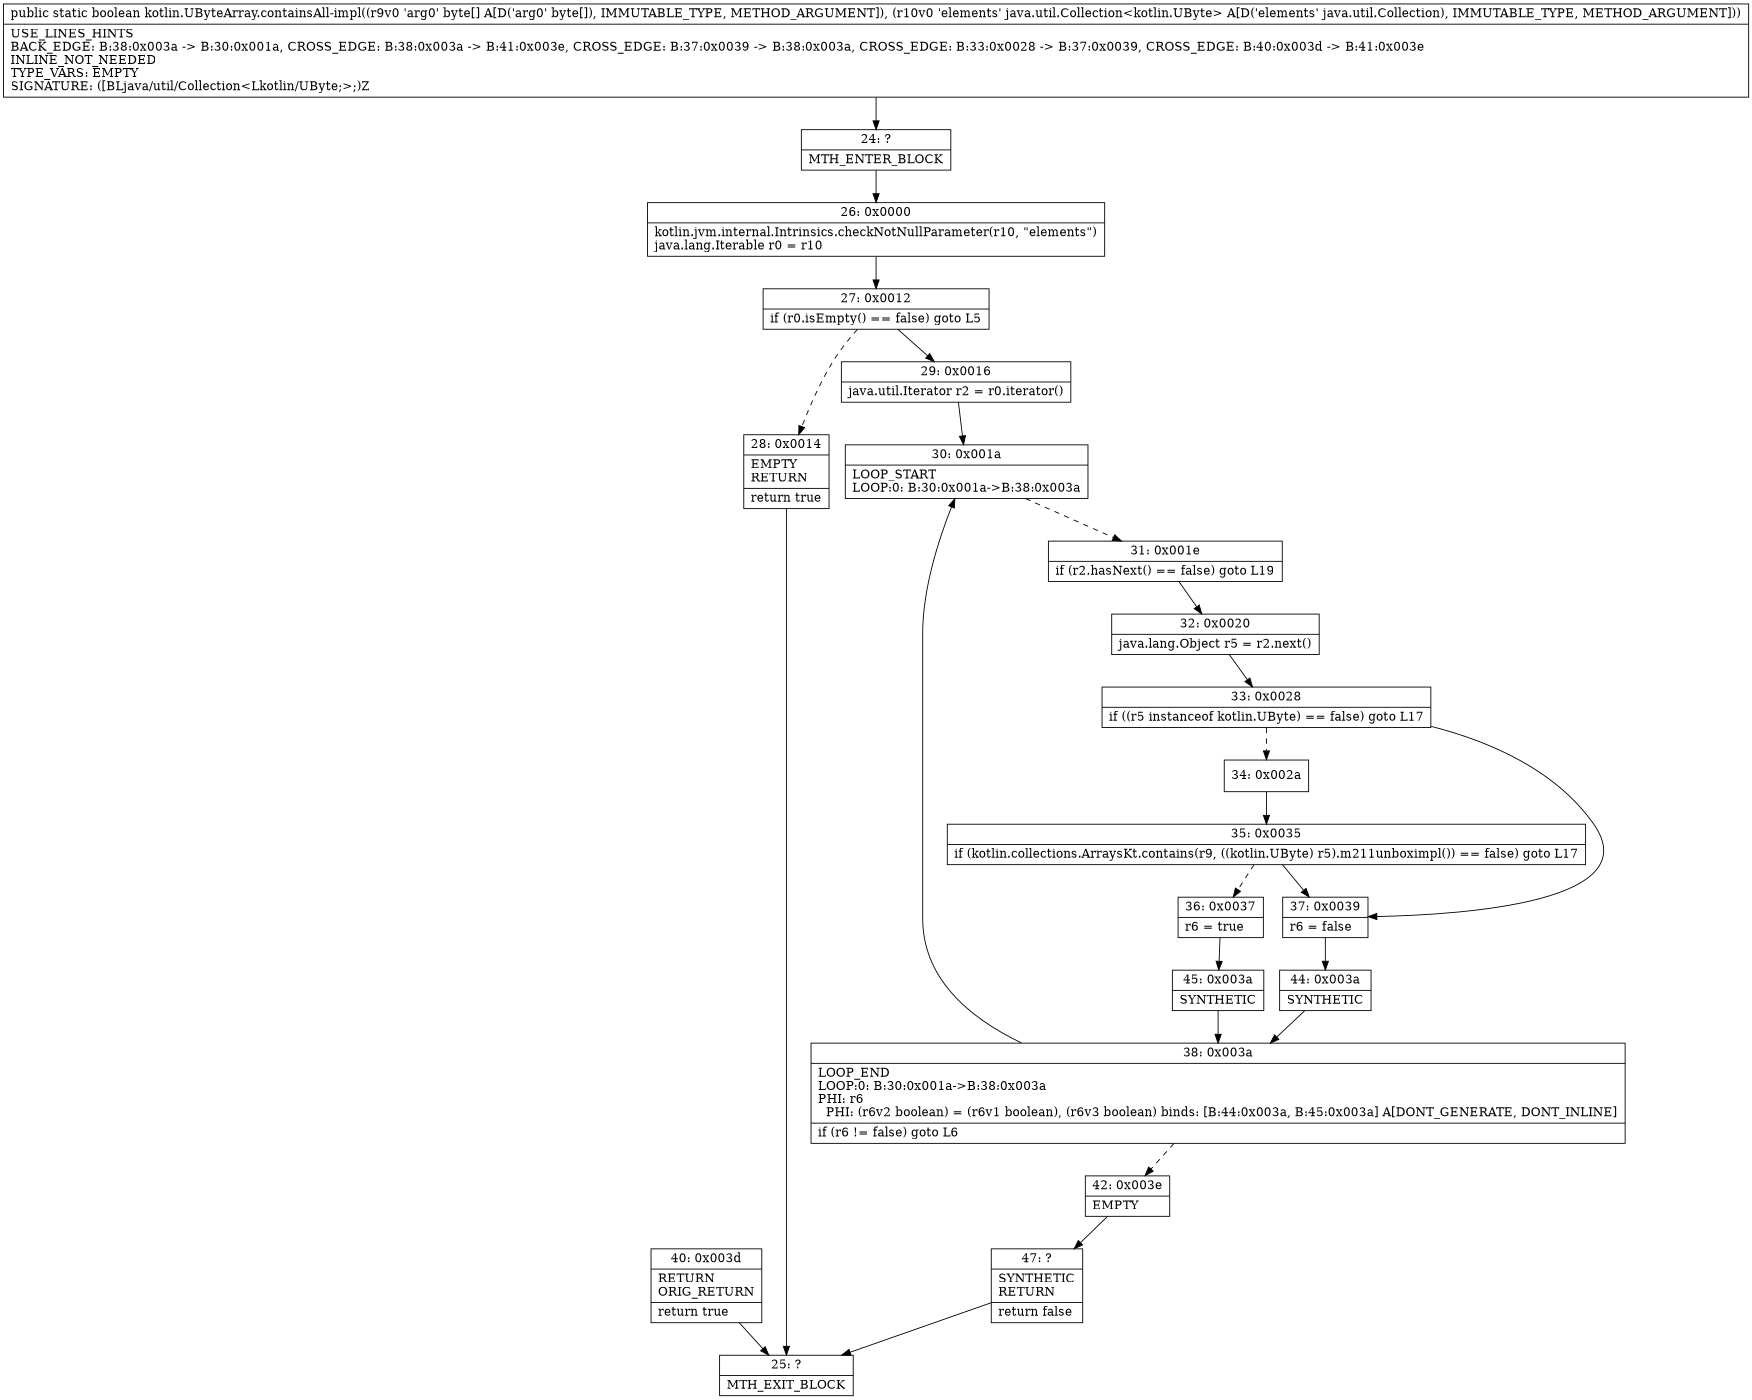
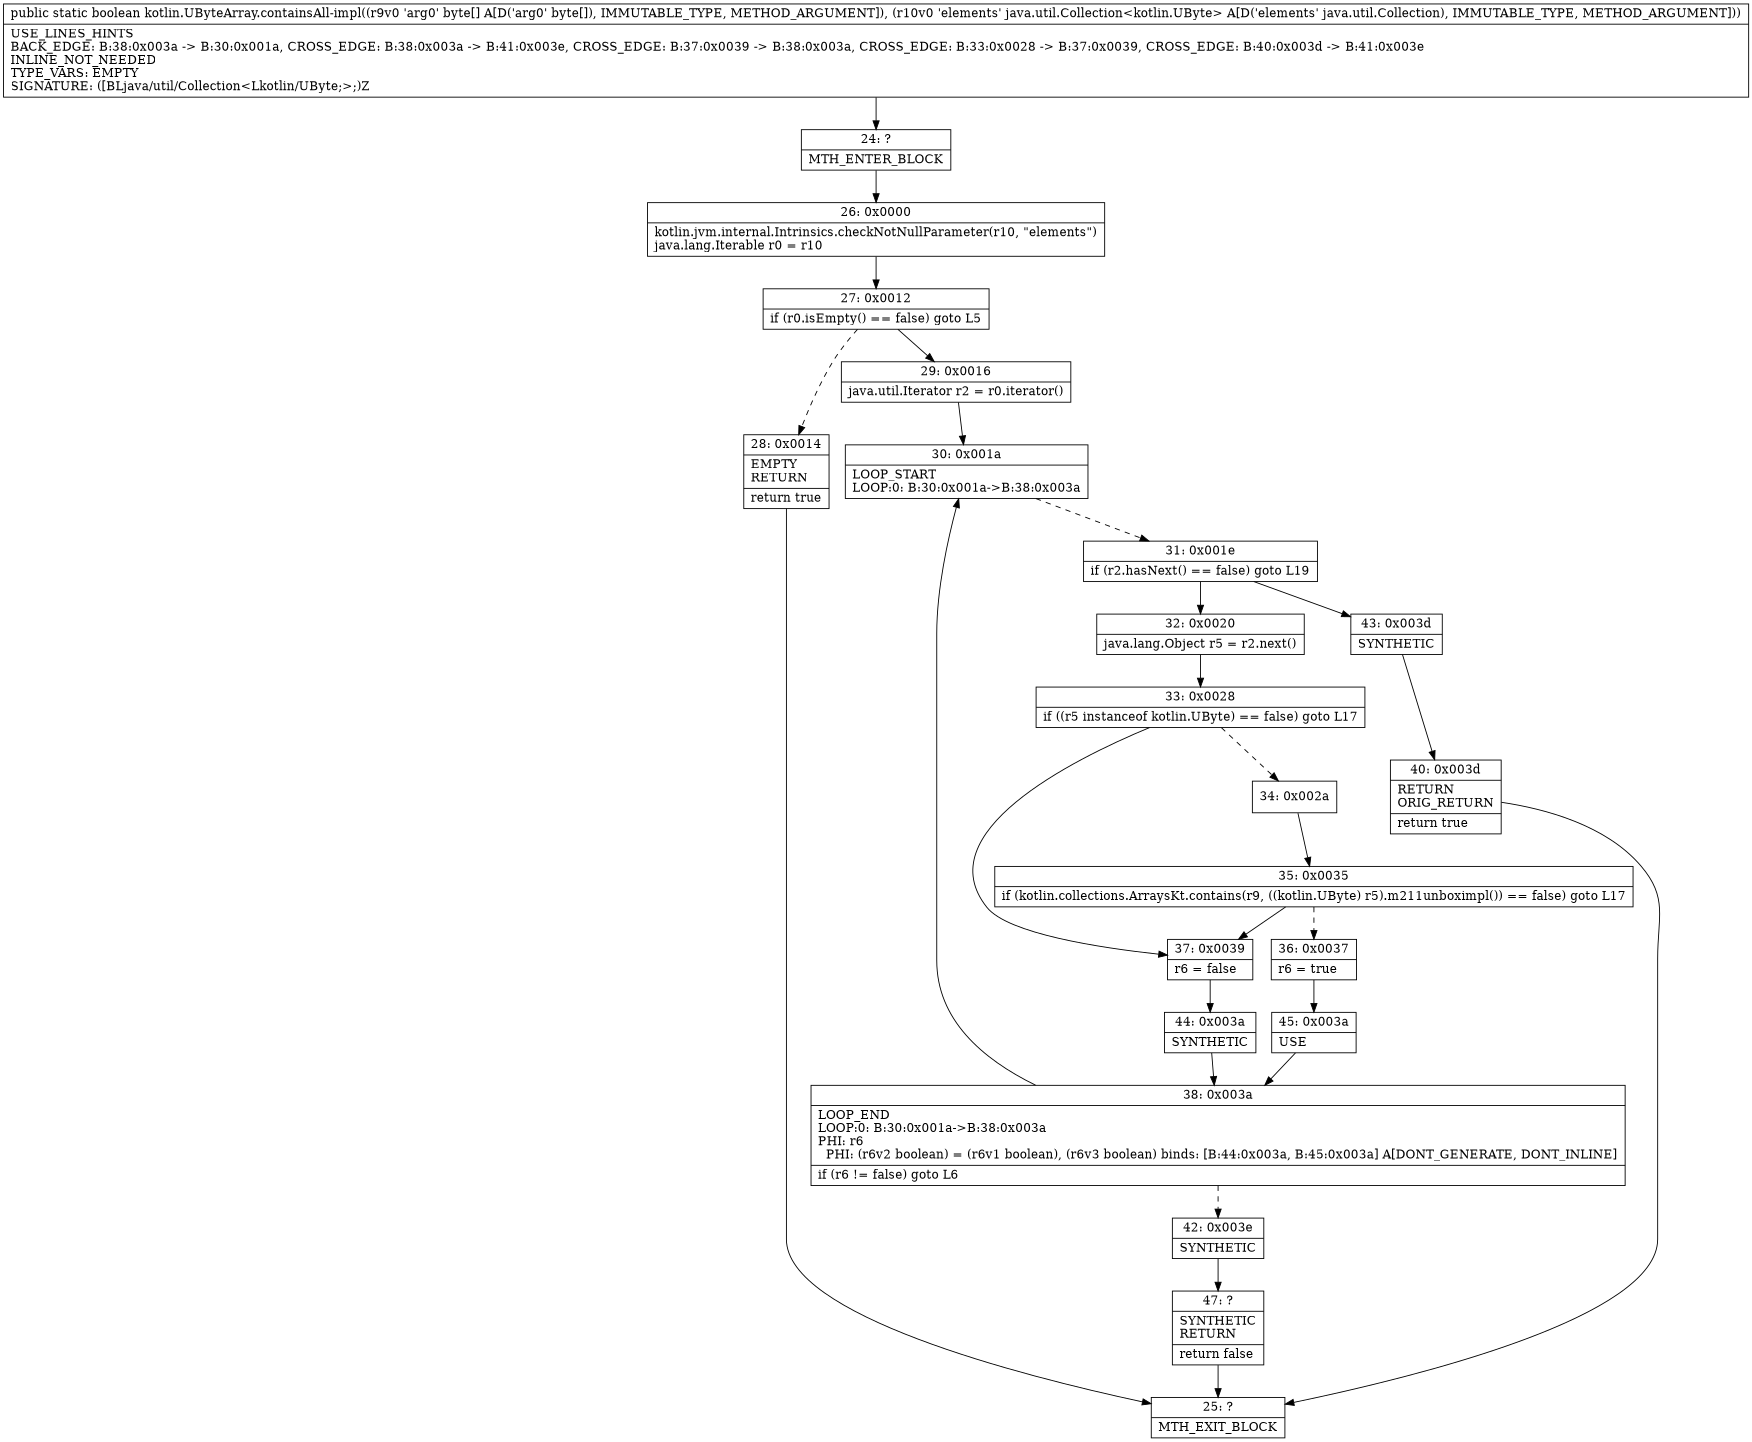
node "43: 0x003d": added
node "45: 0x003a": text "SYNTHETIC" -> "USE"
node "42: 0x003e": text "EMPTY" -> "SYNTHETIC"
